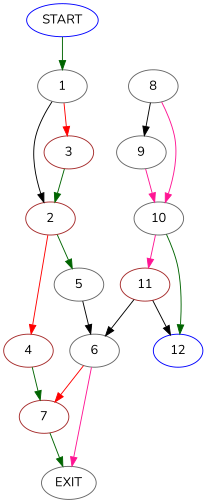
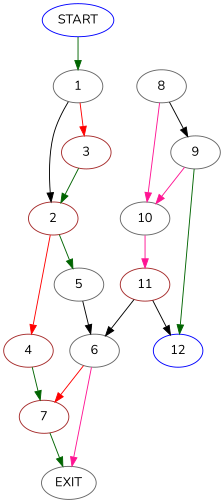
edge "10" -> "12": now "9" -> "12"
